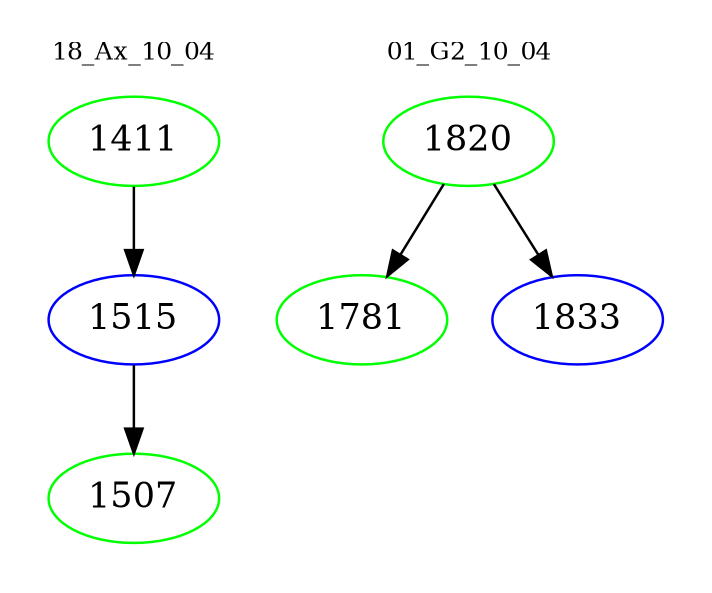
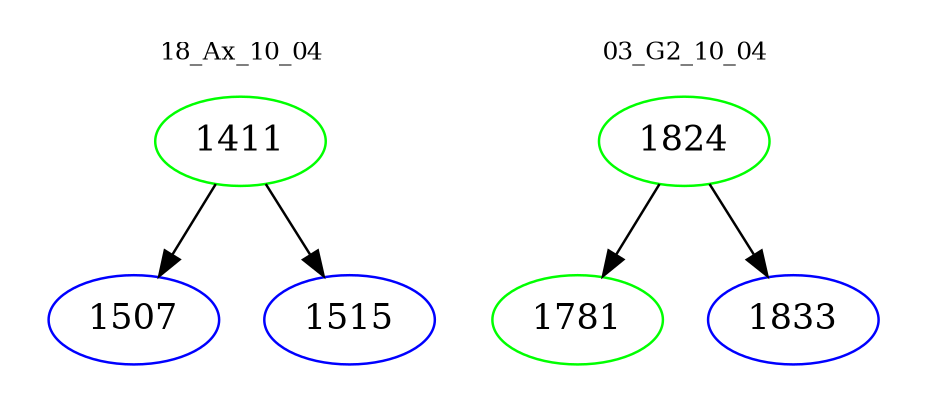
cluster "01_G2_10_04": label "01_G2_10_04" -> "03_G2_10_04"
node "1820": label "1820" -> "1824"
edge "1515" -> "1507": now "1411" -> "1507"
node "1507": color green -> blue
